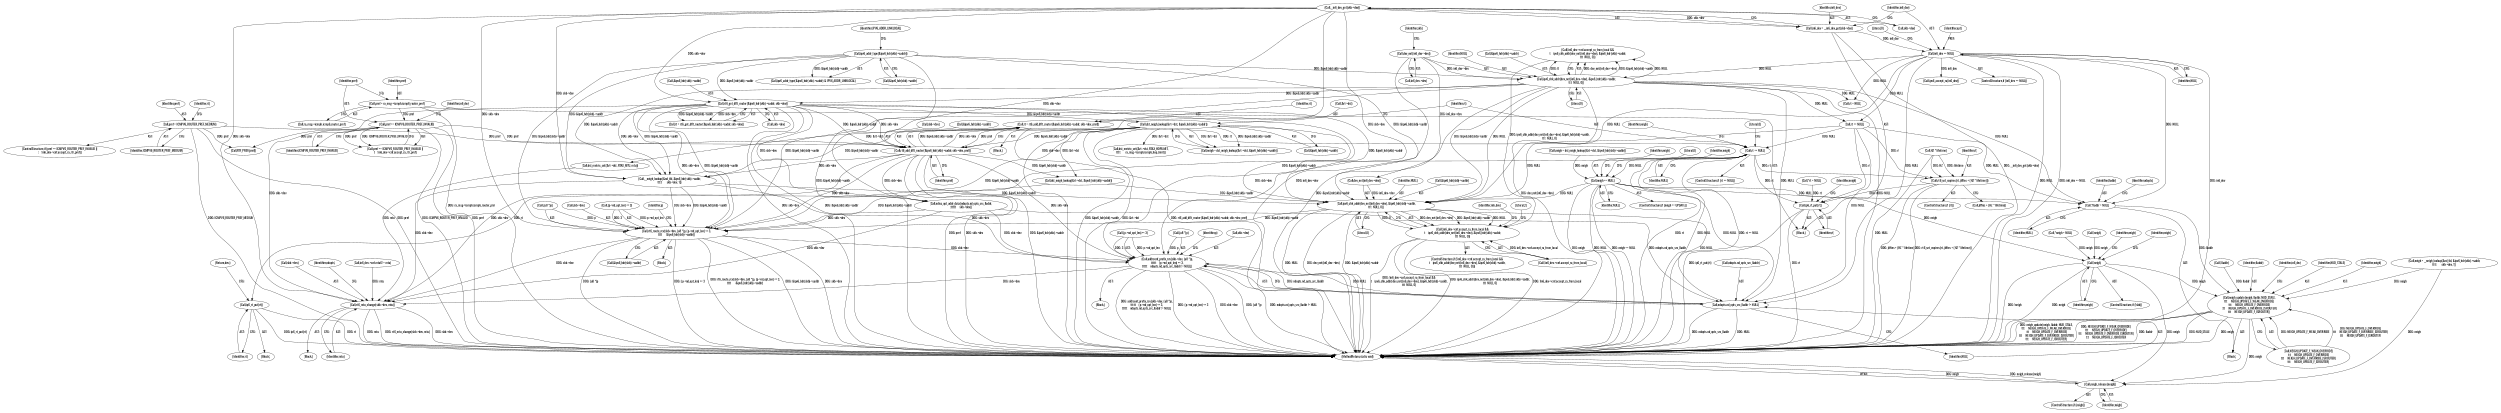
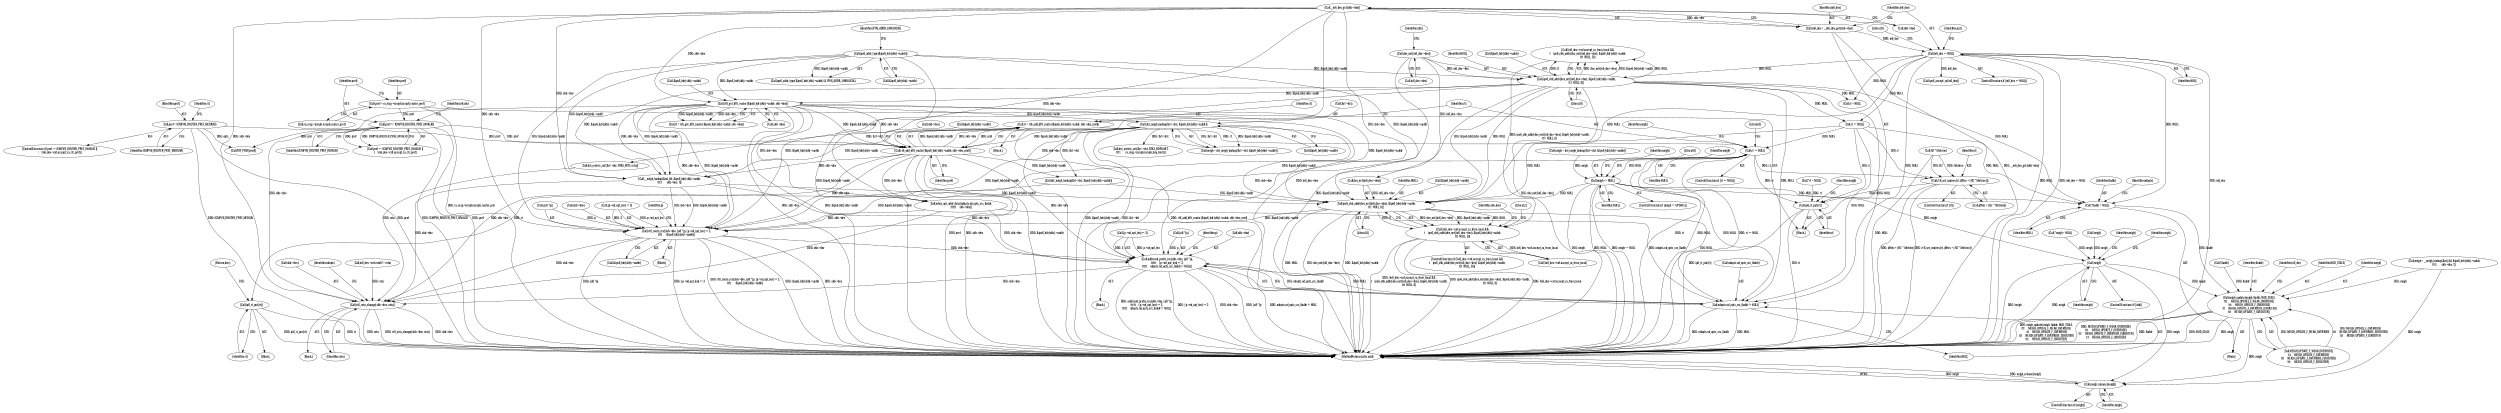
edge "(Identifier,opt)" -> "(Call,in6_dev == NULL)": label "PREF: " -> "CFG: "
edge "(Call,pref = ICMPV6_ROUTER_PREF_MEDIUM)" -> "(Call,RTF_PREF(pref))": label "DDG: pref" -> "DDG: opts"
edge "(Call,jiffies + (HZ * lifetime))" -> "(Call,rt6_set_expires(rt, jiffies + (HZ * lifetime)))": added, label "AST:"
